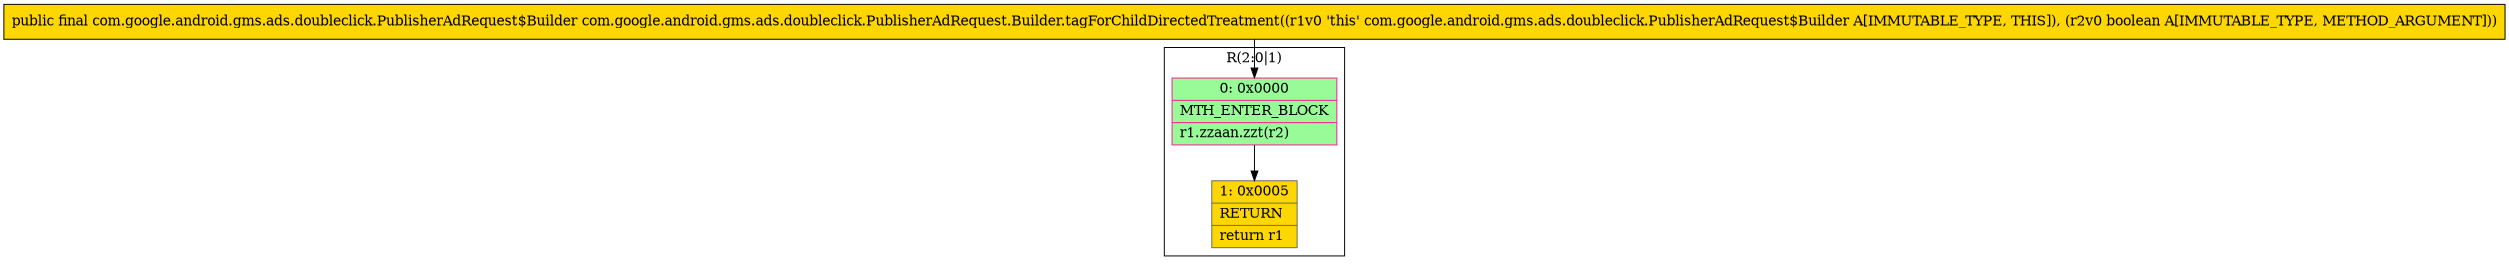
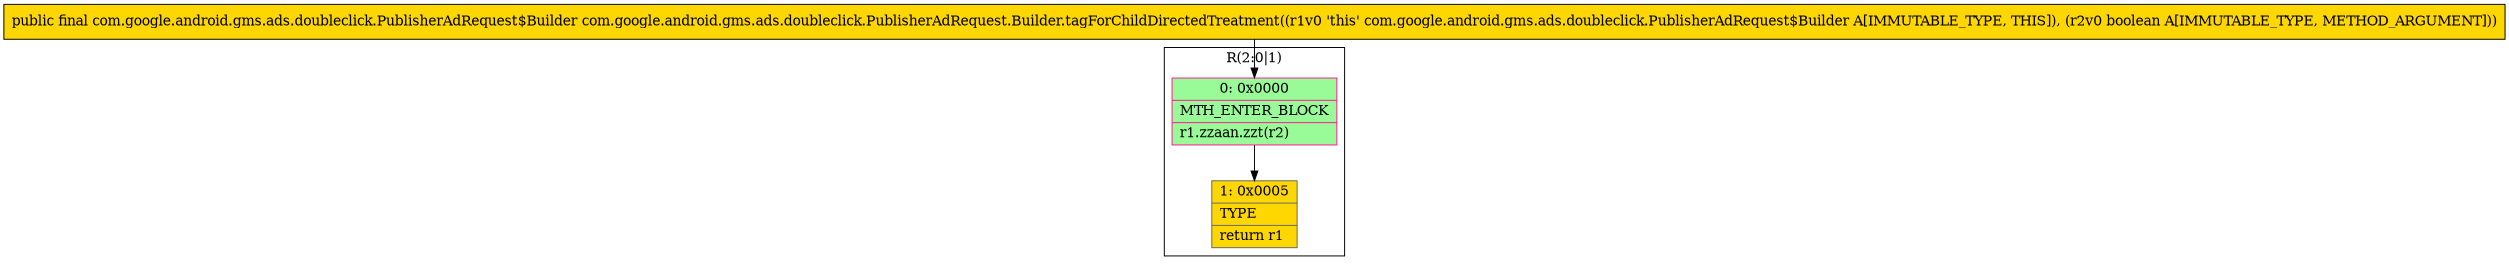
node "1: 0x0005": text "RETURN" -> "TYPE"
